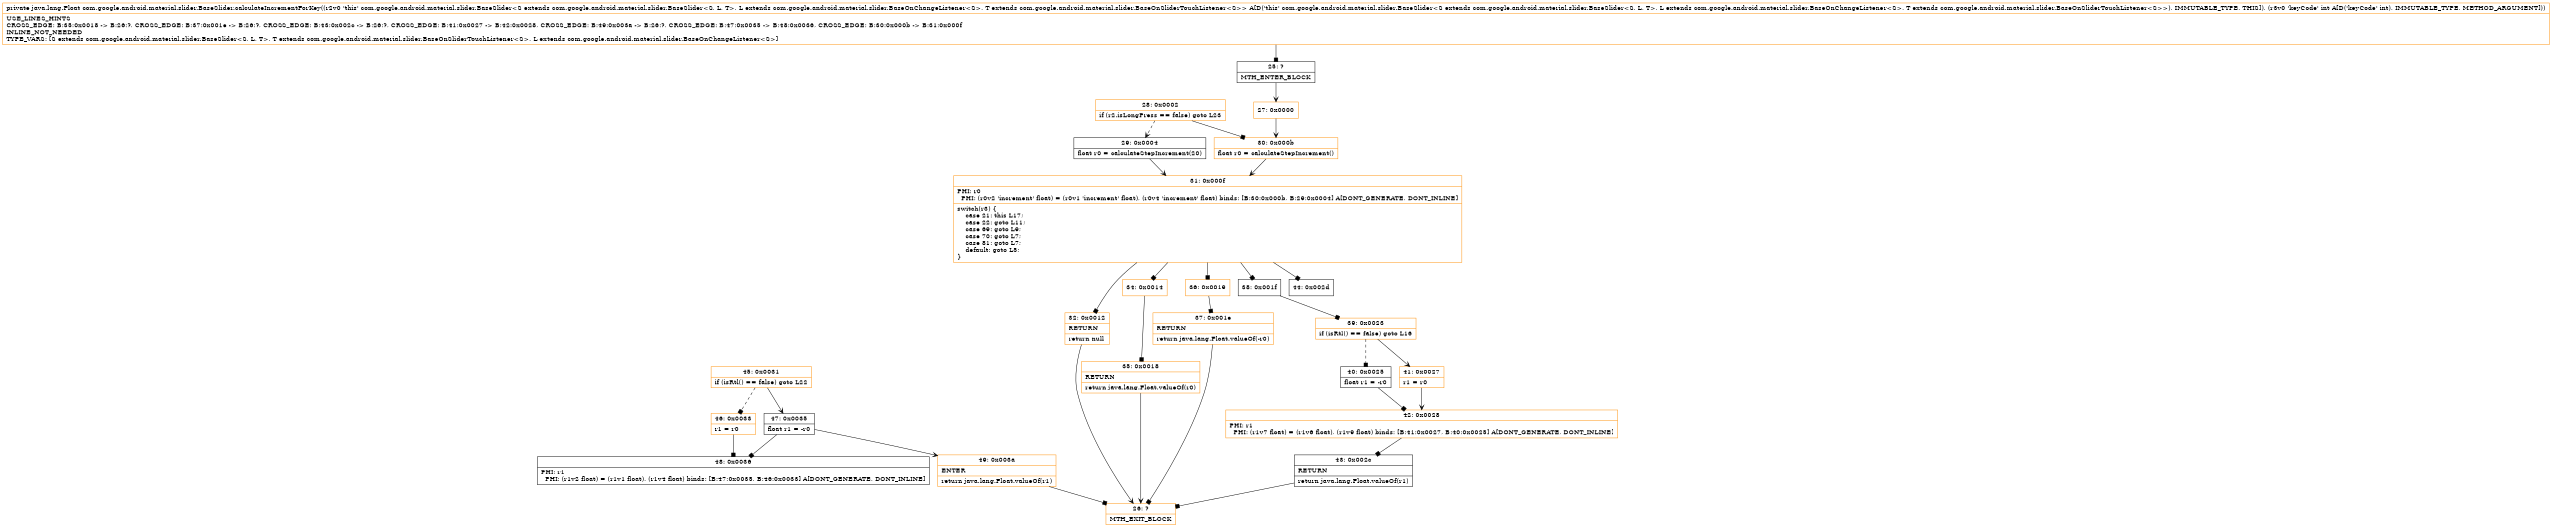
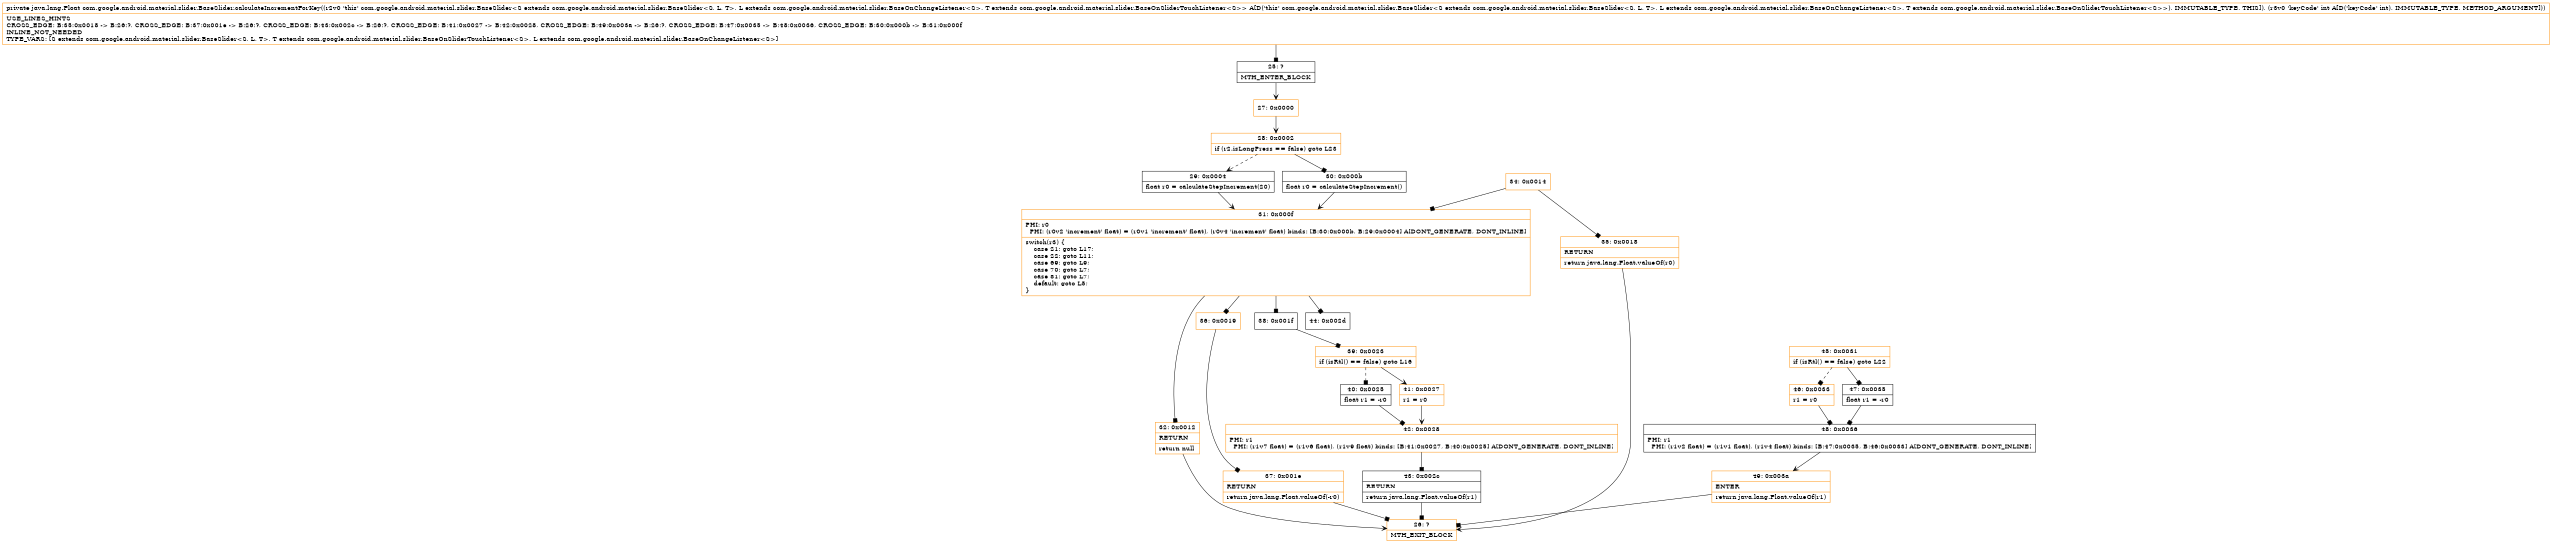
edge "27: 0x0000" -> "30: 0x000b": now "27: 0x0000" -> "28: 0x0002"
node "30: 0x000b": color darkorange -> black
node "31: 0x000f": text "case 21: this L17;" -> "case 21: goto L17;"
edge "31: 0x000f" -> "34: 0x0014": reversed
edge "45: 0x0031" -> "47: 0x0035": arrowhead vee -> box
edge "47: 0x0035" -> "49: 0x003a": now "48: 0x0036" -> "49: 0x003a"
